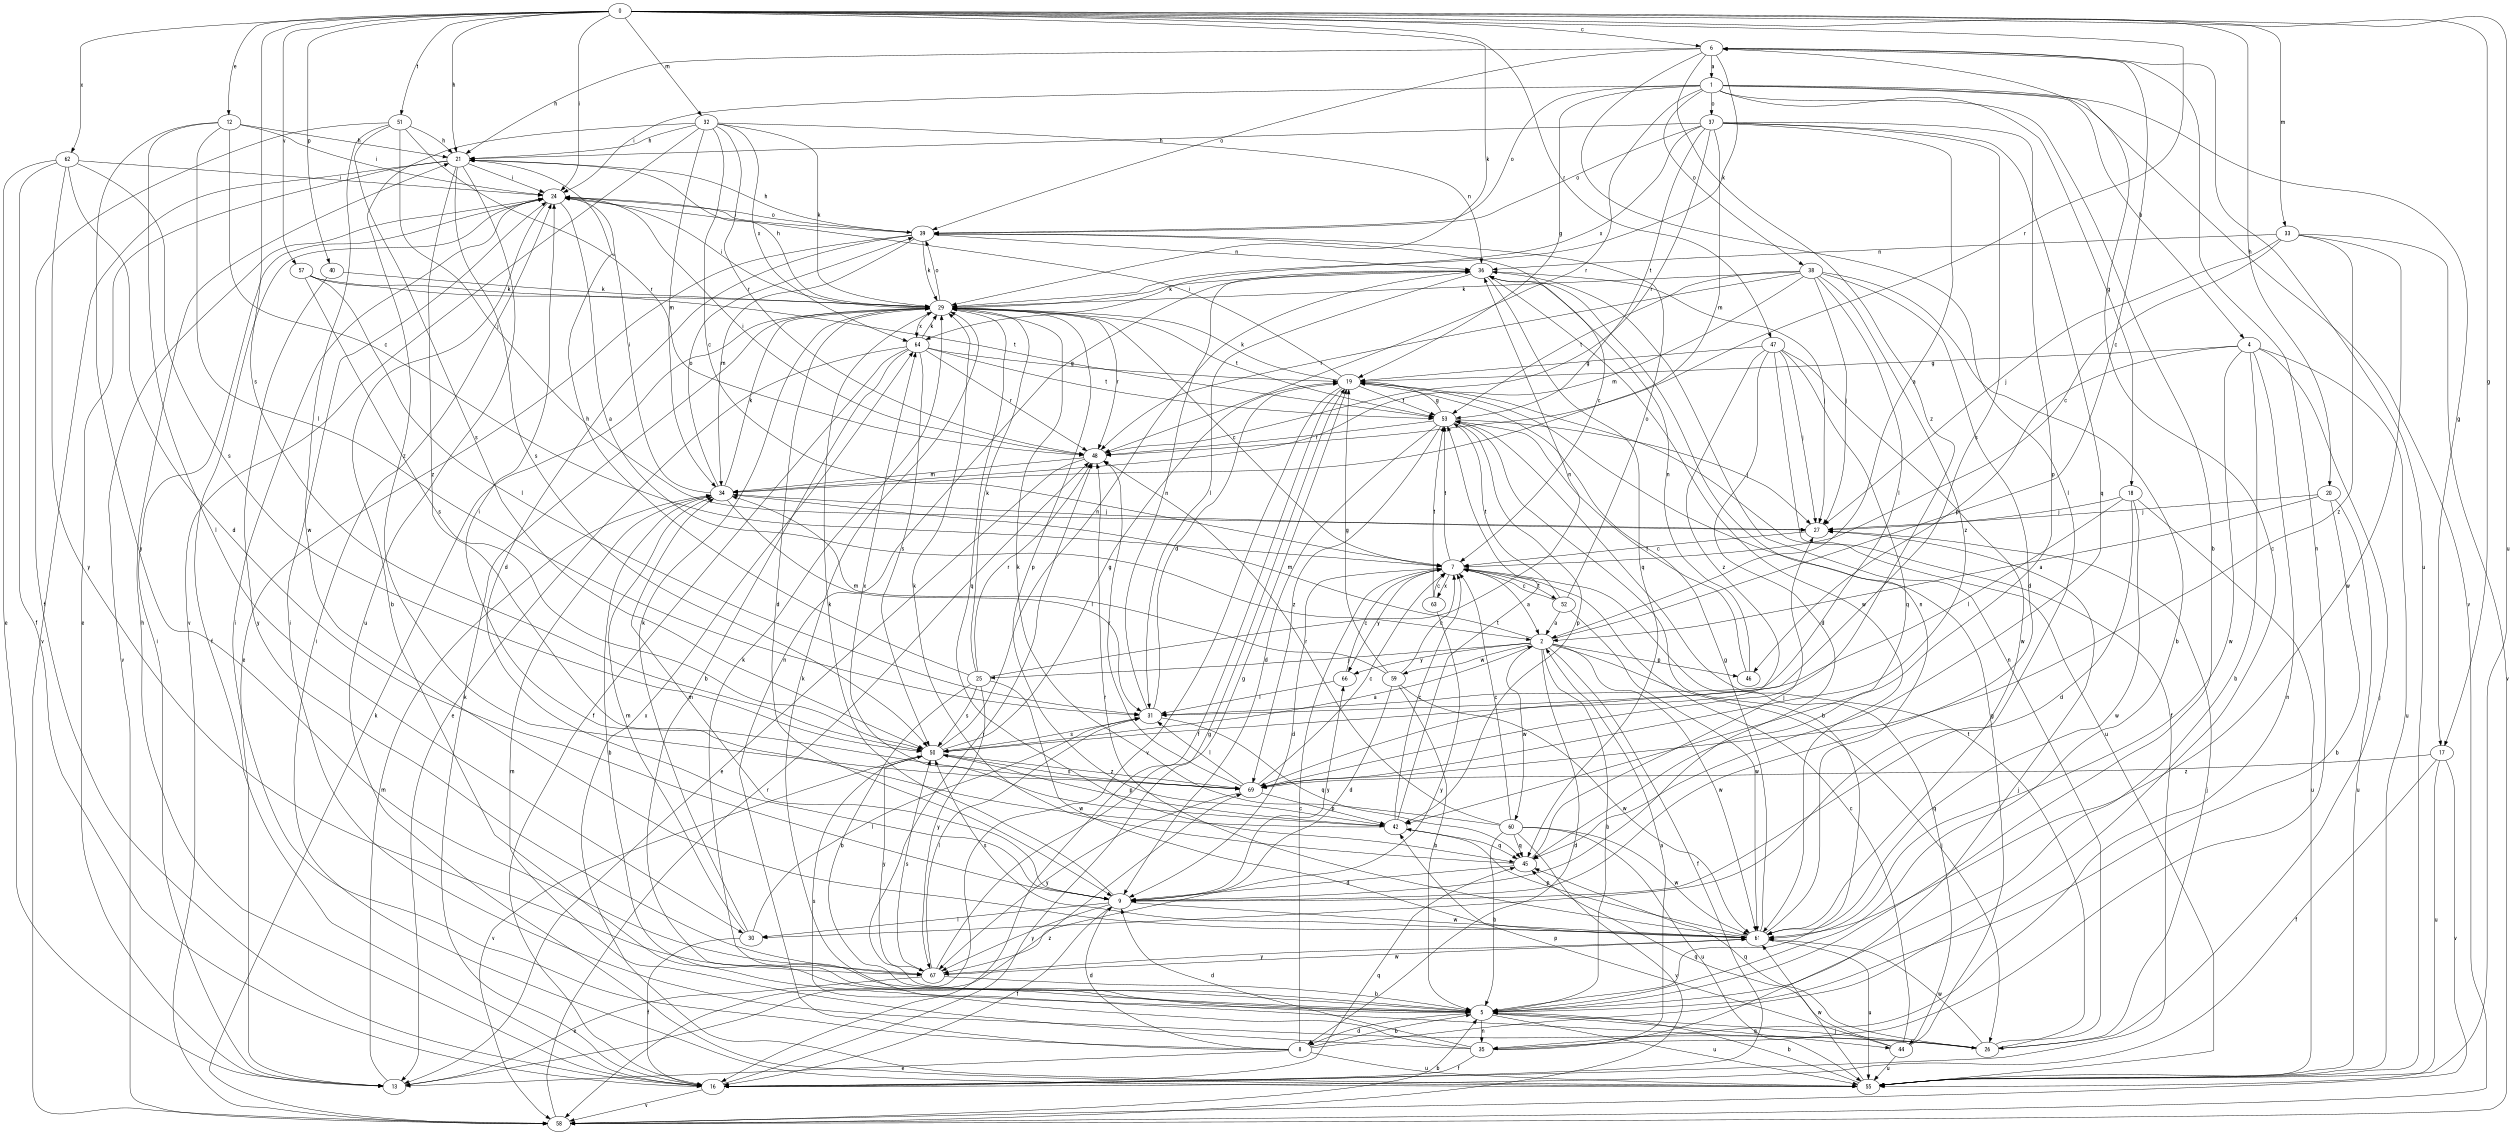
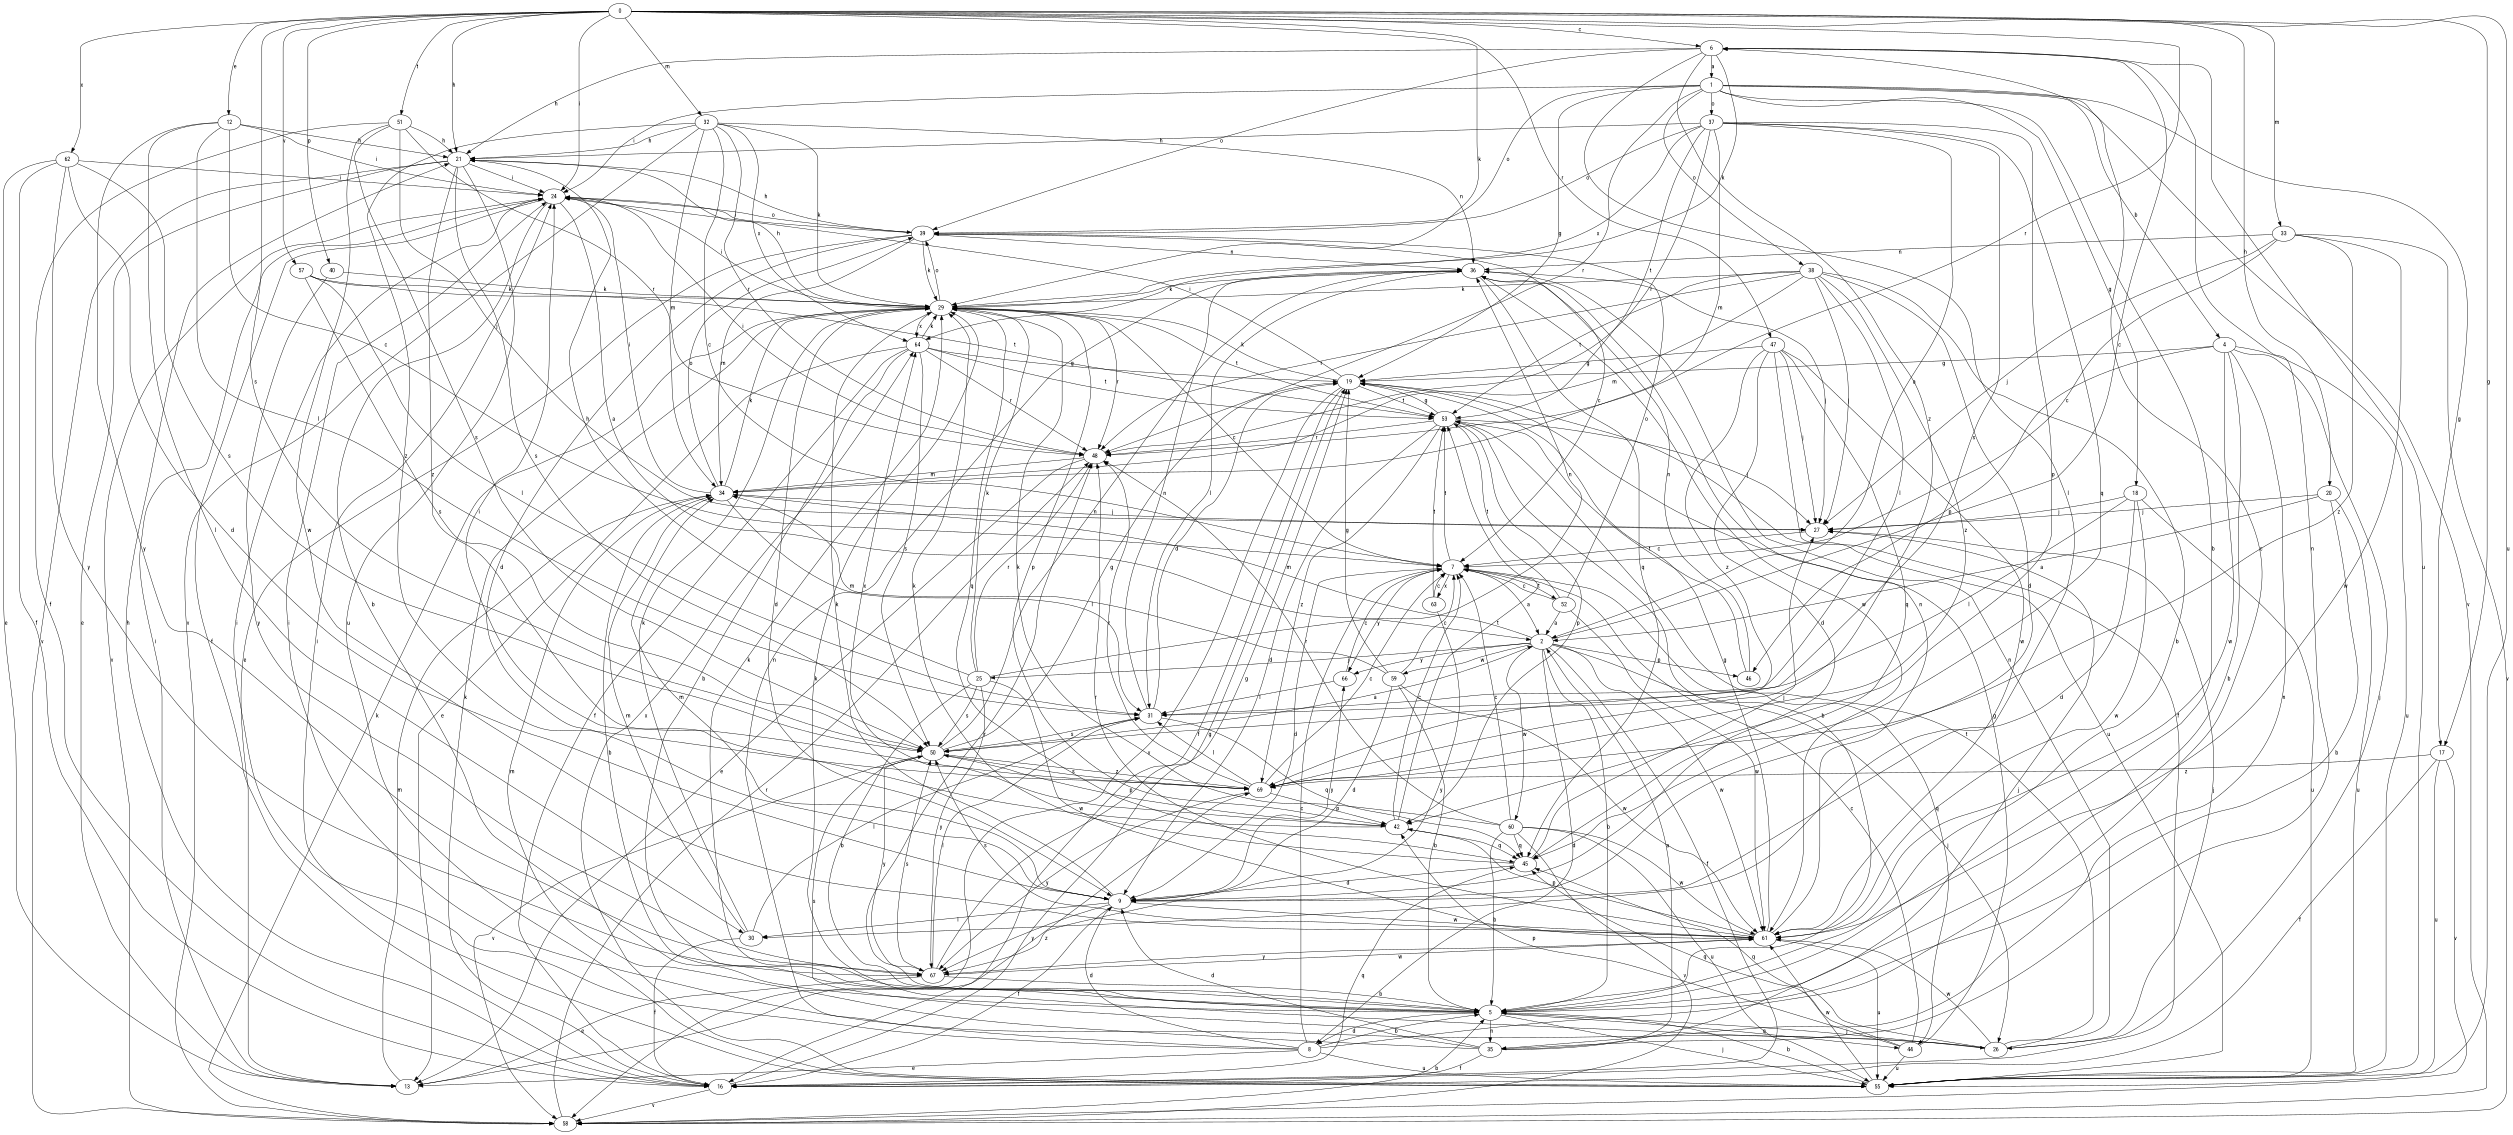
edge "5" -> "55": label "u" -> "j"
